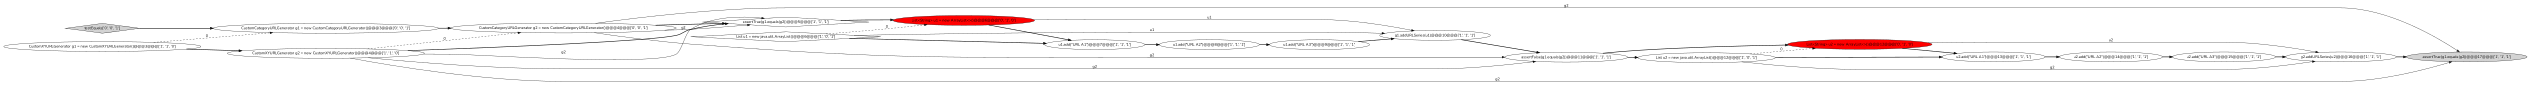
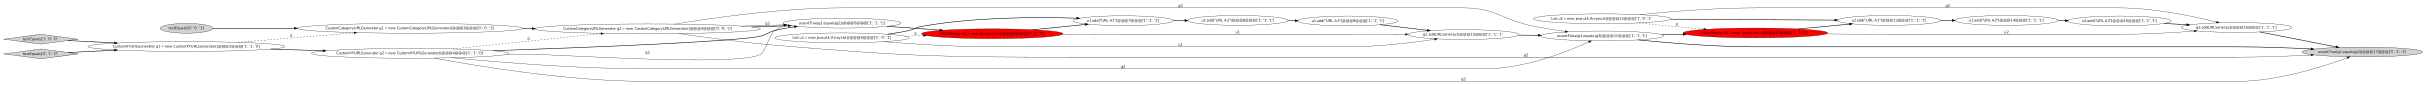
node "assertTrue(g1.equals(g2))@@@5@@@['1', '1', '1']": shape diamond -> ellipse
node "testEquals['0', '0', '1']": shape diamond -> ellipse
node "List u1 = new java.util.ArrayList()@@@6@@@['1', '0', '1']": shape diamond -> ellipse
node "testEquals['1', '0', '0']": added
node "testEquals['0', '1', '0']": added
edge "assertFalse(g1.equals(g2))@@@11@@@['1', '1', '1']" -> "List u2 = new java.util.ArrayList()@@@12@@@['1', '0', '1']": now "assertFalse(g1.equals(g2))@@@11@@@['1', '1', '1']" -> "assertTrue(g1.equals(g2))@@@17@@@['1', '1', '1']"
